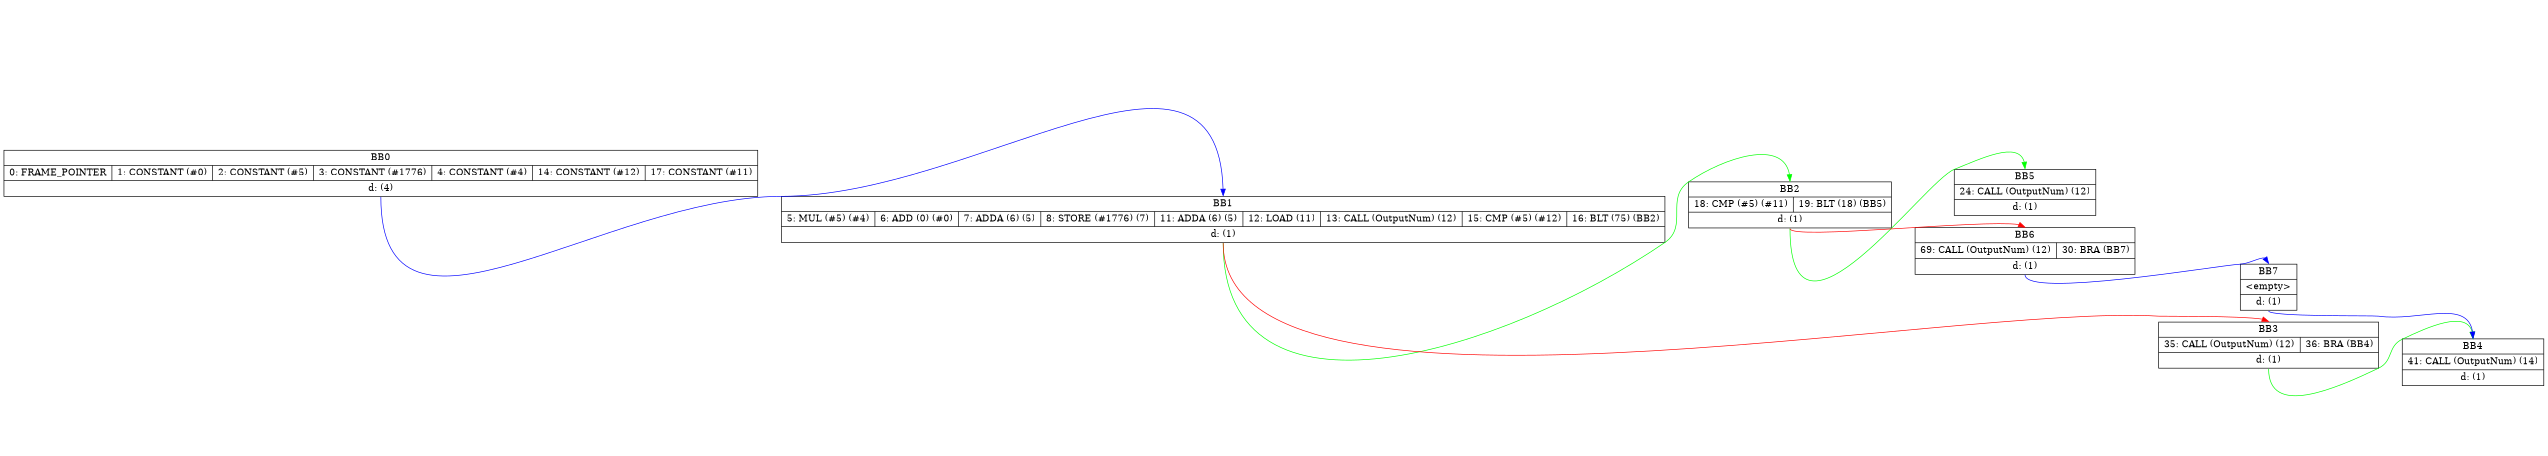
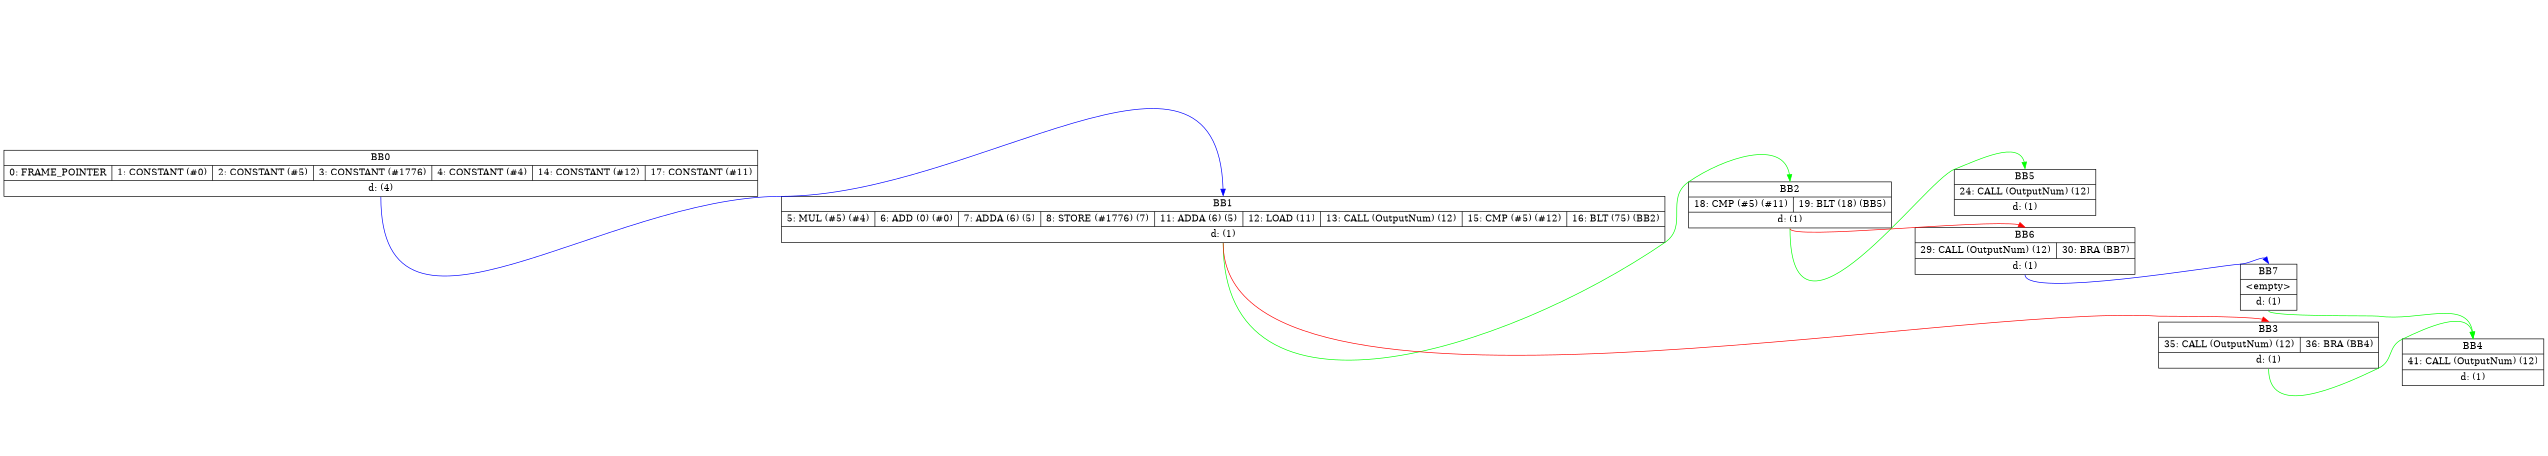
node "BB6": text "69: CALL (OutputNum) (12)" -> "29: CALL (OutputNum) (12)"
edge "BB7" -> "BB4": color blue -> green
node "BB4": text "41: CALL (OutputNum) (14)" -> "41: CALL (OutputNum) (12)"
